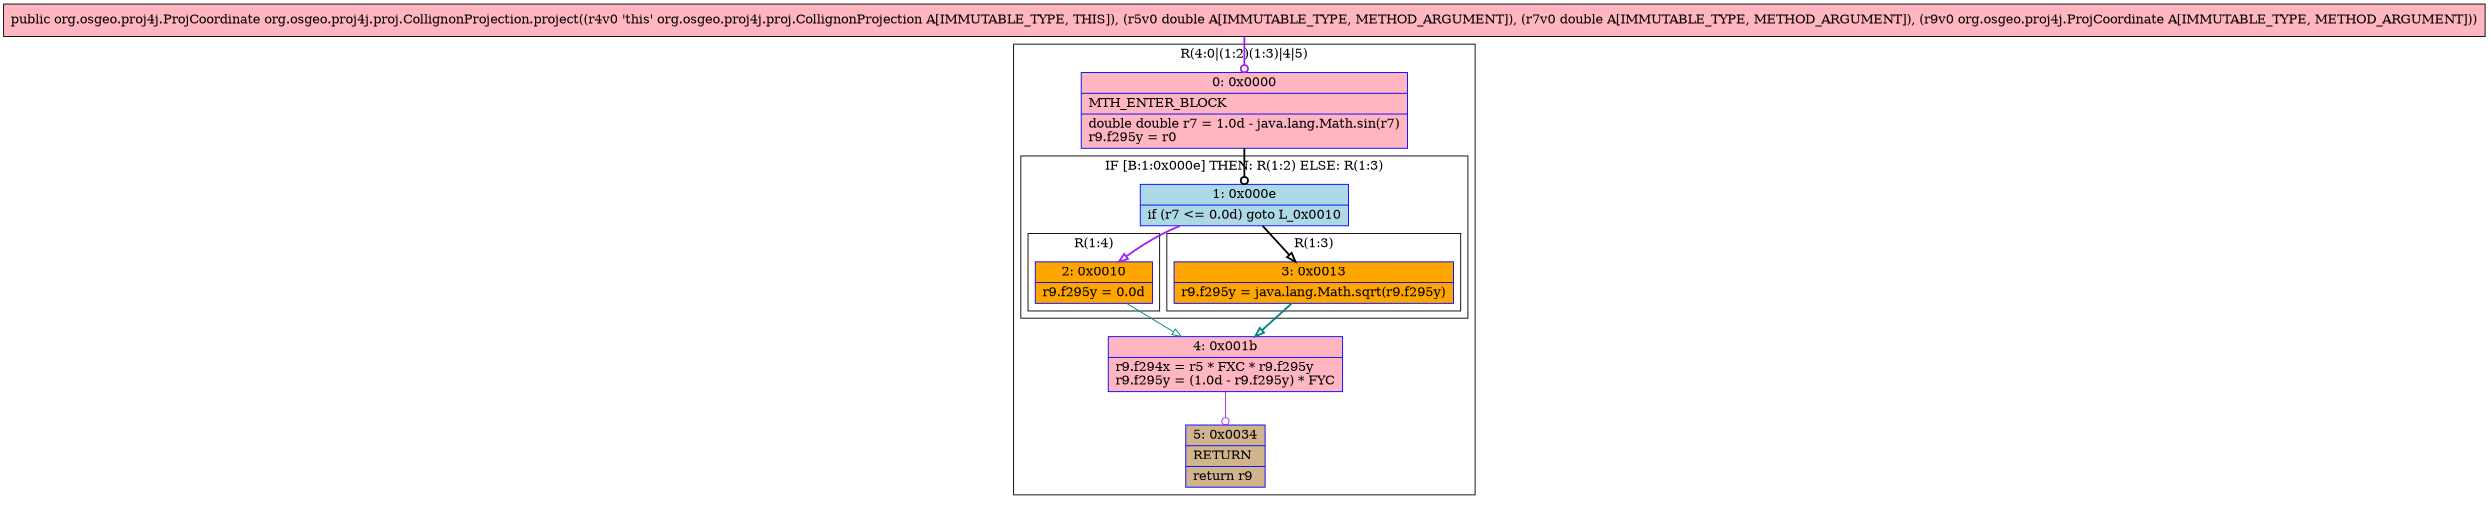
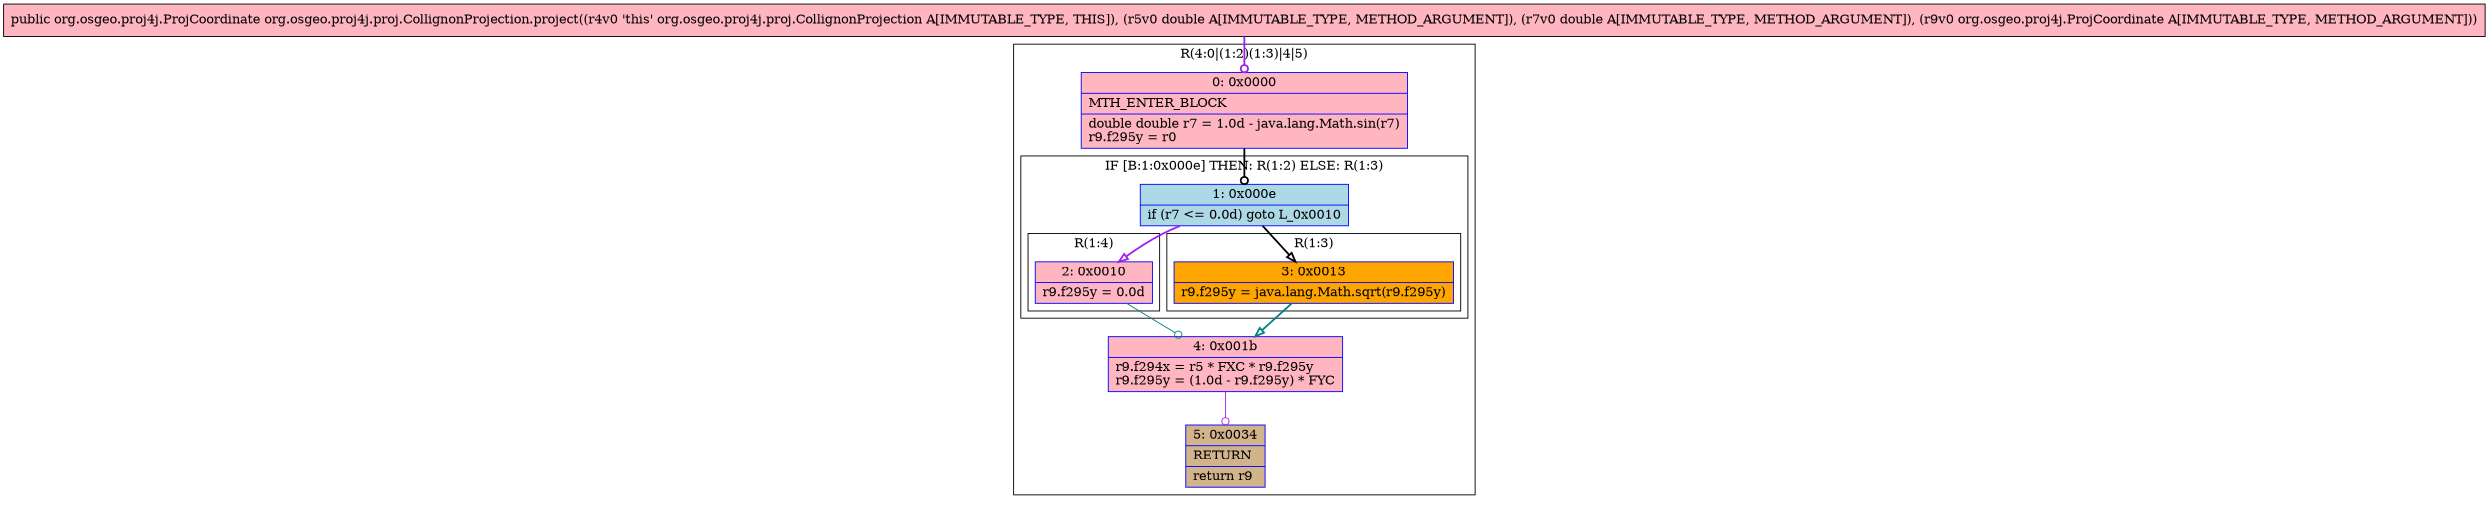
node "2: 0x0010": fillcolor orange -> lightpink
edge "2: 0x0010" -> "4: 0x001b": arrowhead onormal -> odot
